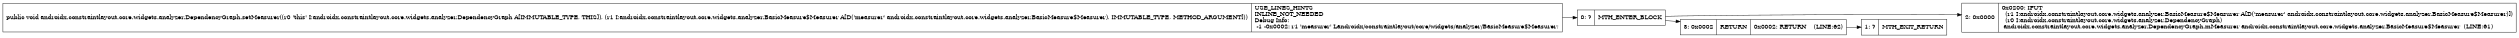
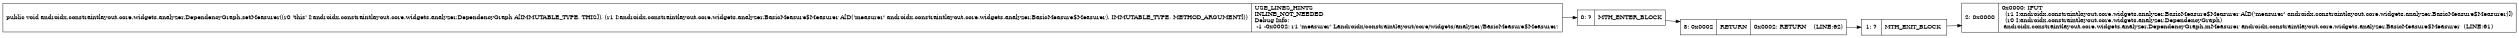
node "2: 0x0000": text "0x0200: IPUT" -> "0x0000: IPUT"
edge "0: ?" -> "2: 0x0000": now "1: ?" -> "2: 0x0000"
node "1: ?": text "MTH_EXIT_RETURN" -> "MTH_EXIT_BLOCK"
